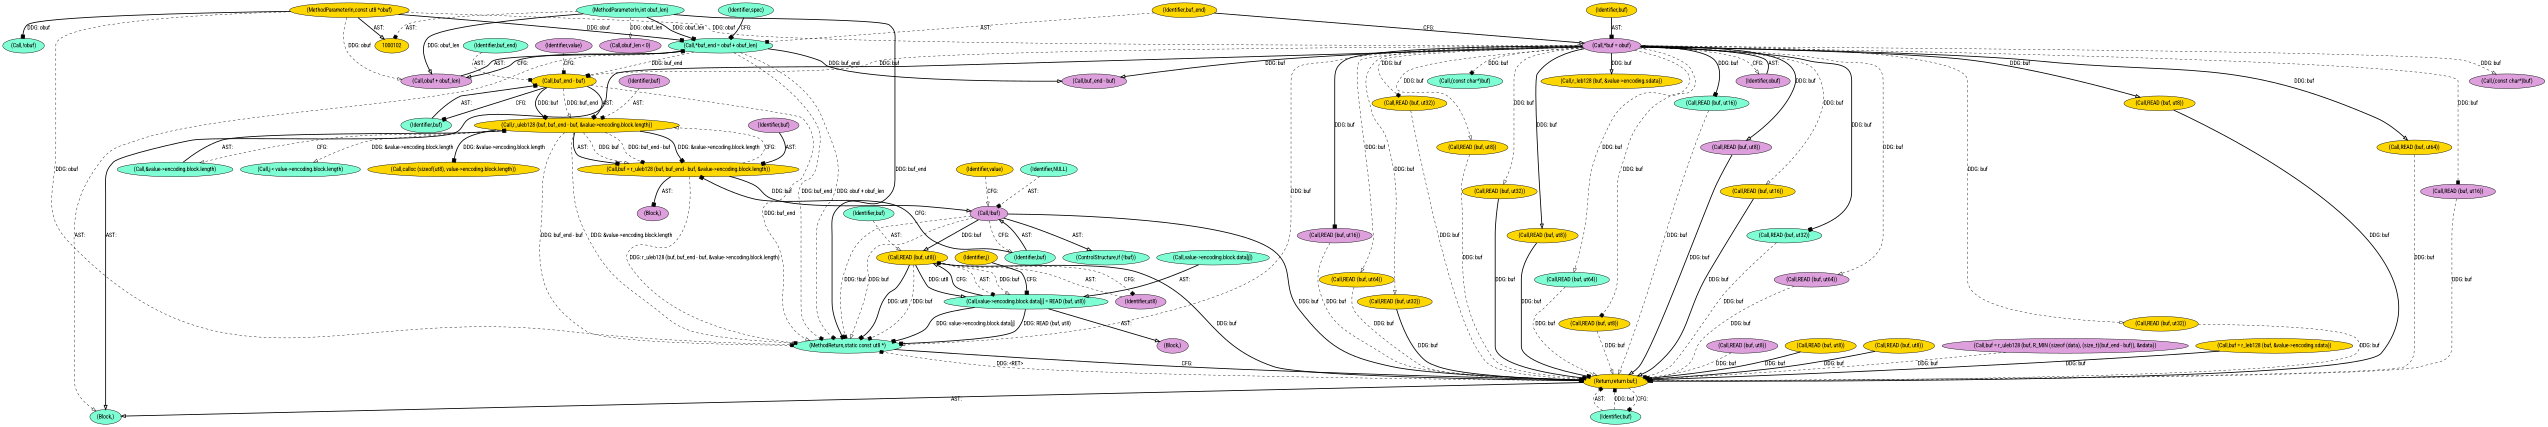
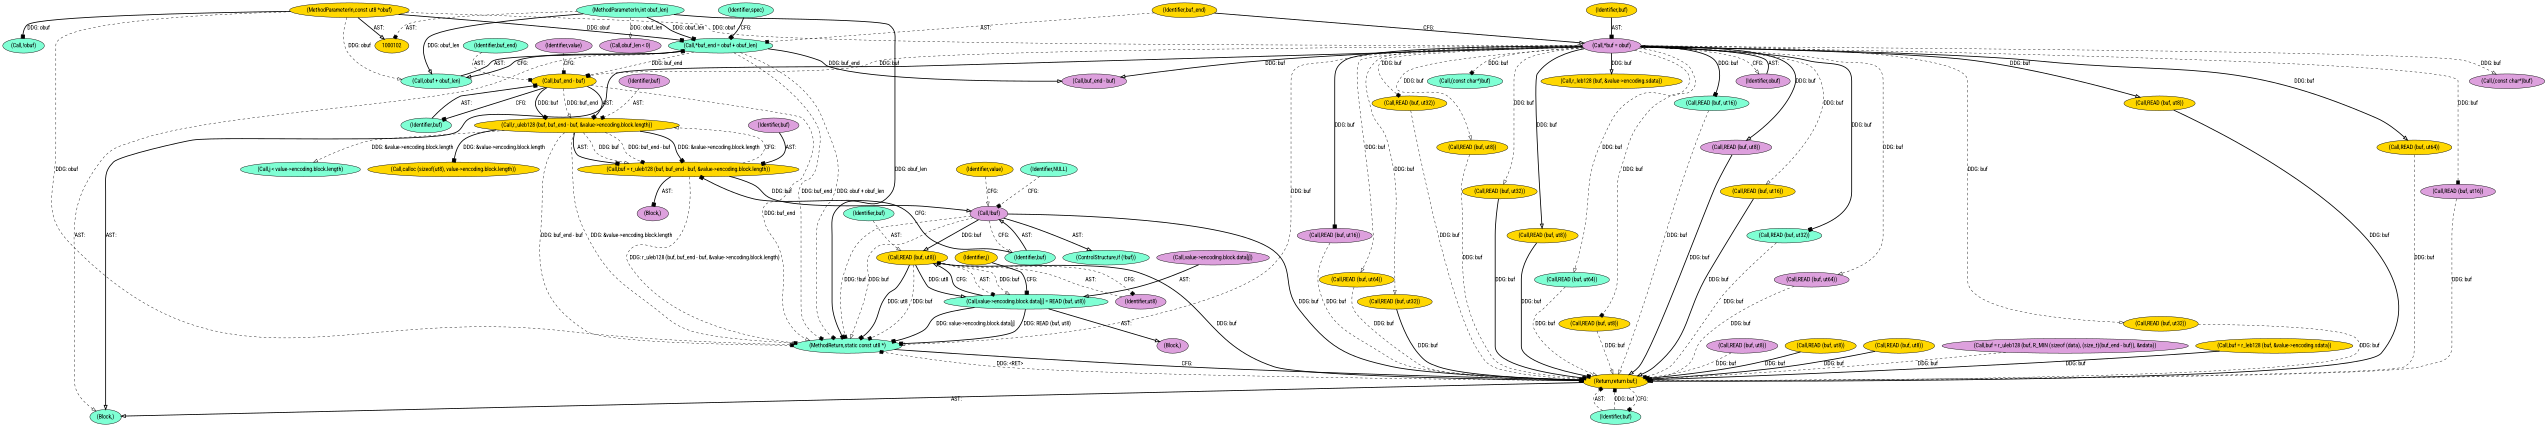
node "(Call,obuf + obuf_len)": fillcolor plum -> aquamarine
node "(Call,&value->encoding.block.length)": removed
edge "(MethodParameterIn,int obuf_len)" -> "(MethodReturn,static const ut8 *)": label "DDG: buf_end" -> "DDG: obuf_len"
edge "(Identifier,NULL)" -> "(Call,!buf)": label "AST: " -> "CFG: "
node "(Call,value->encoding.block.data[j])": fillcolor aquamarine -> plum
